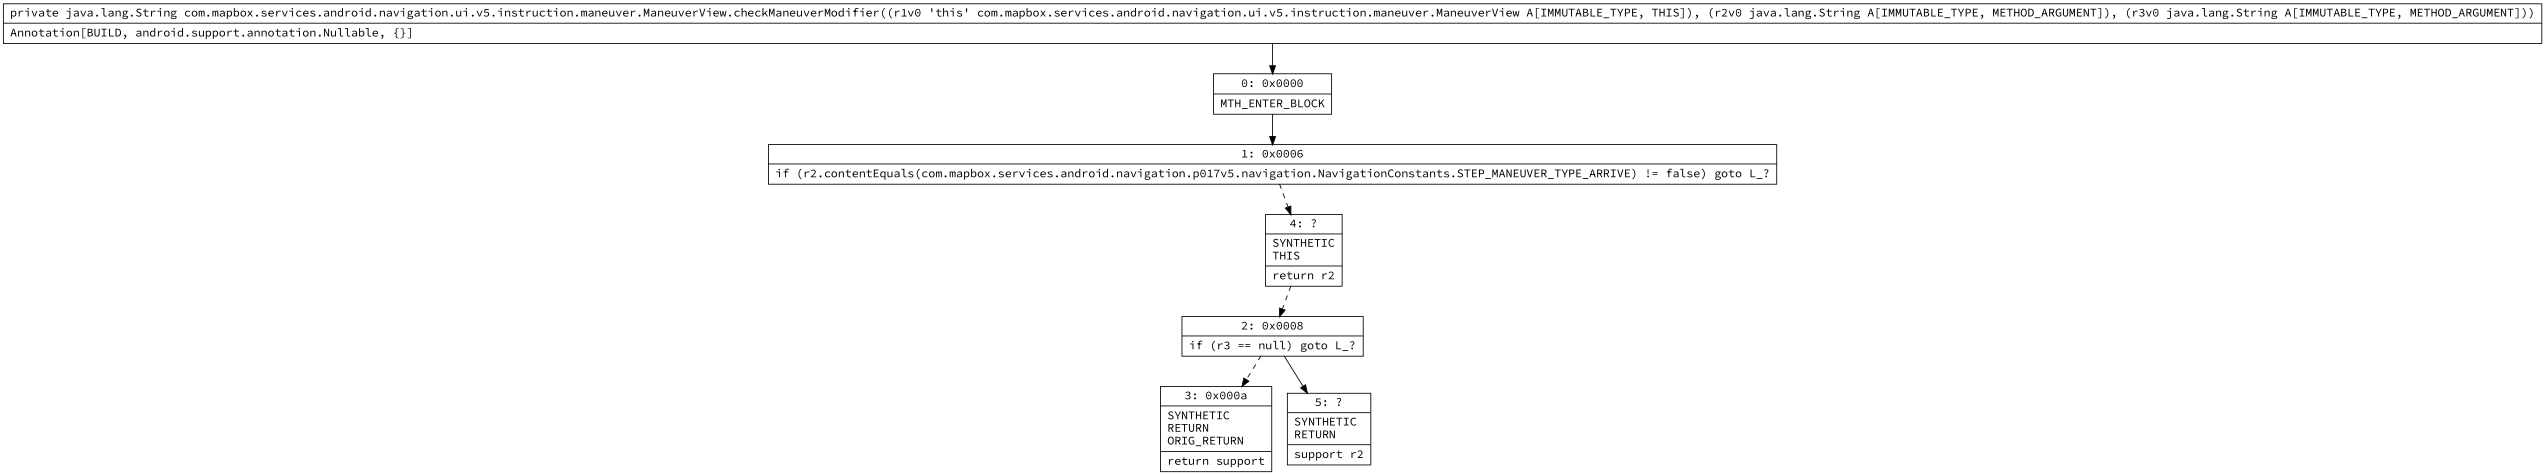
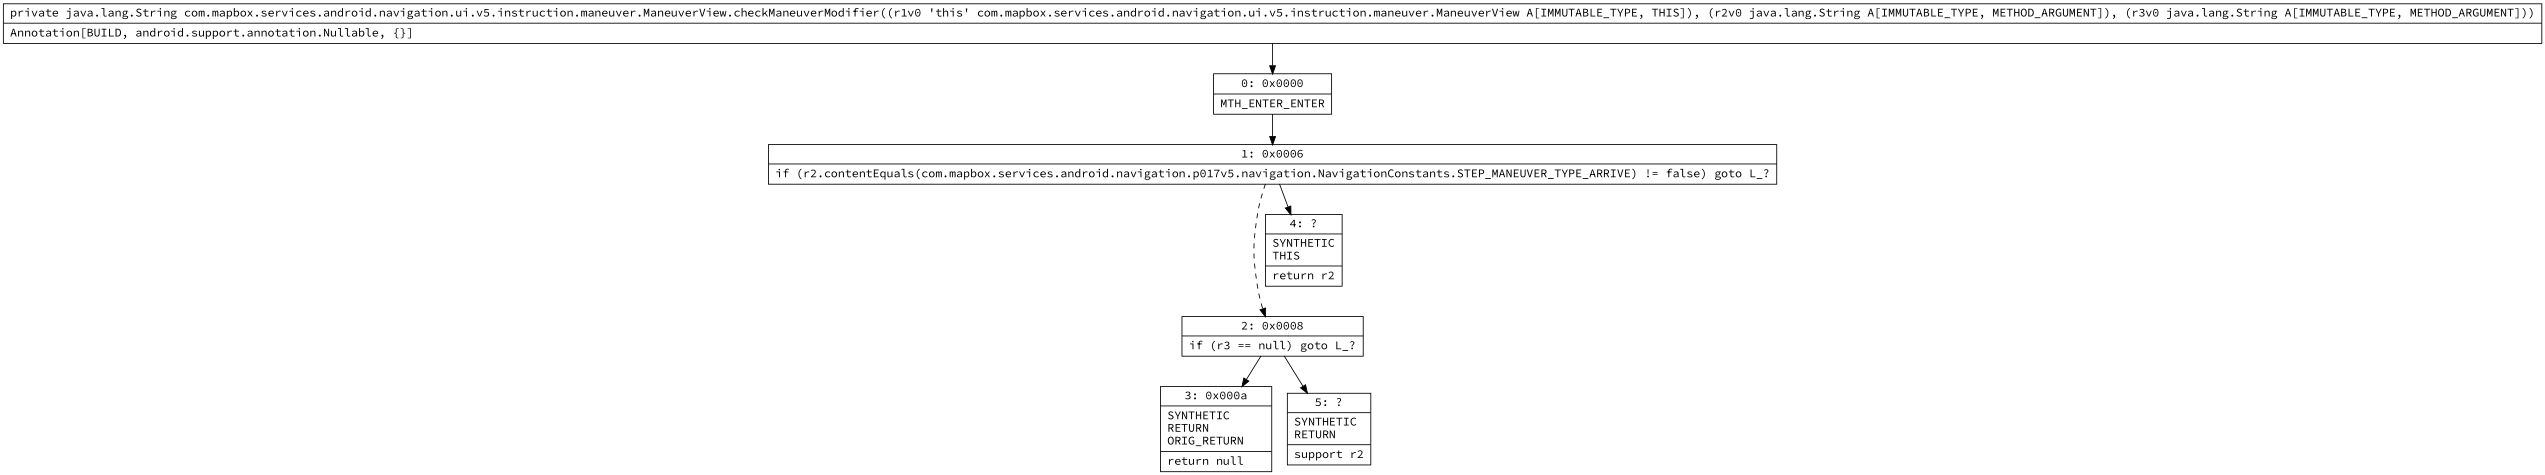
node "0: 0x0000": text "MTH_ENTER_BLOCK" -> "MTH_ENTER_ENTER"
edge "1: 0x0006" -> "4: ?": style dashed -> solid
edge "4: ?" -> "2: 0x0008": now "1: 0x0006" -> "2: 0x0008"
edge "2: 0x0008" -> "3: 0x000a": style dashed -> solid
node "3: 0x000a": text "return support" -> "return null"
